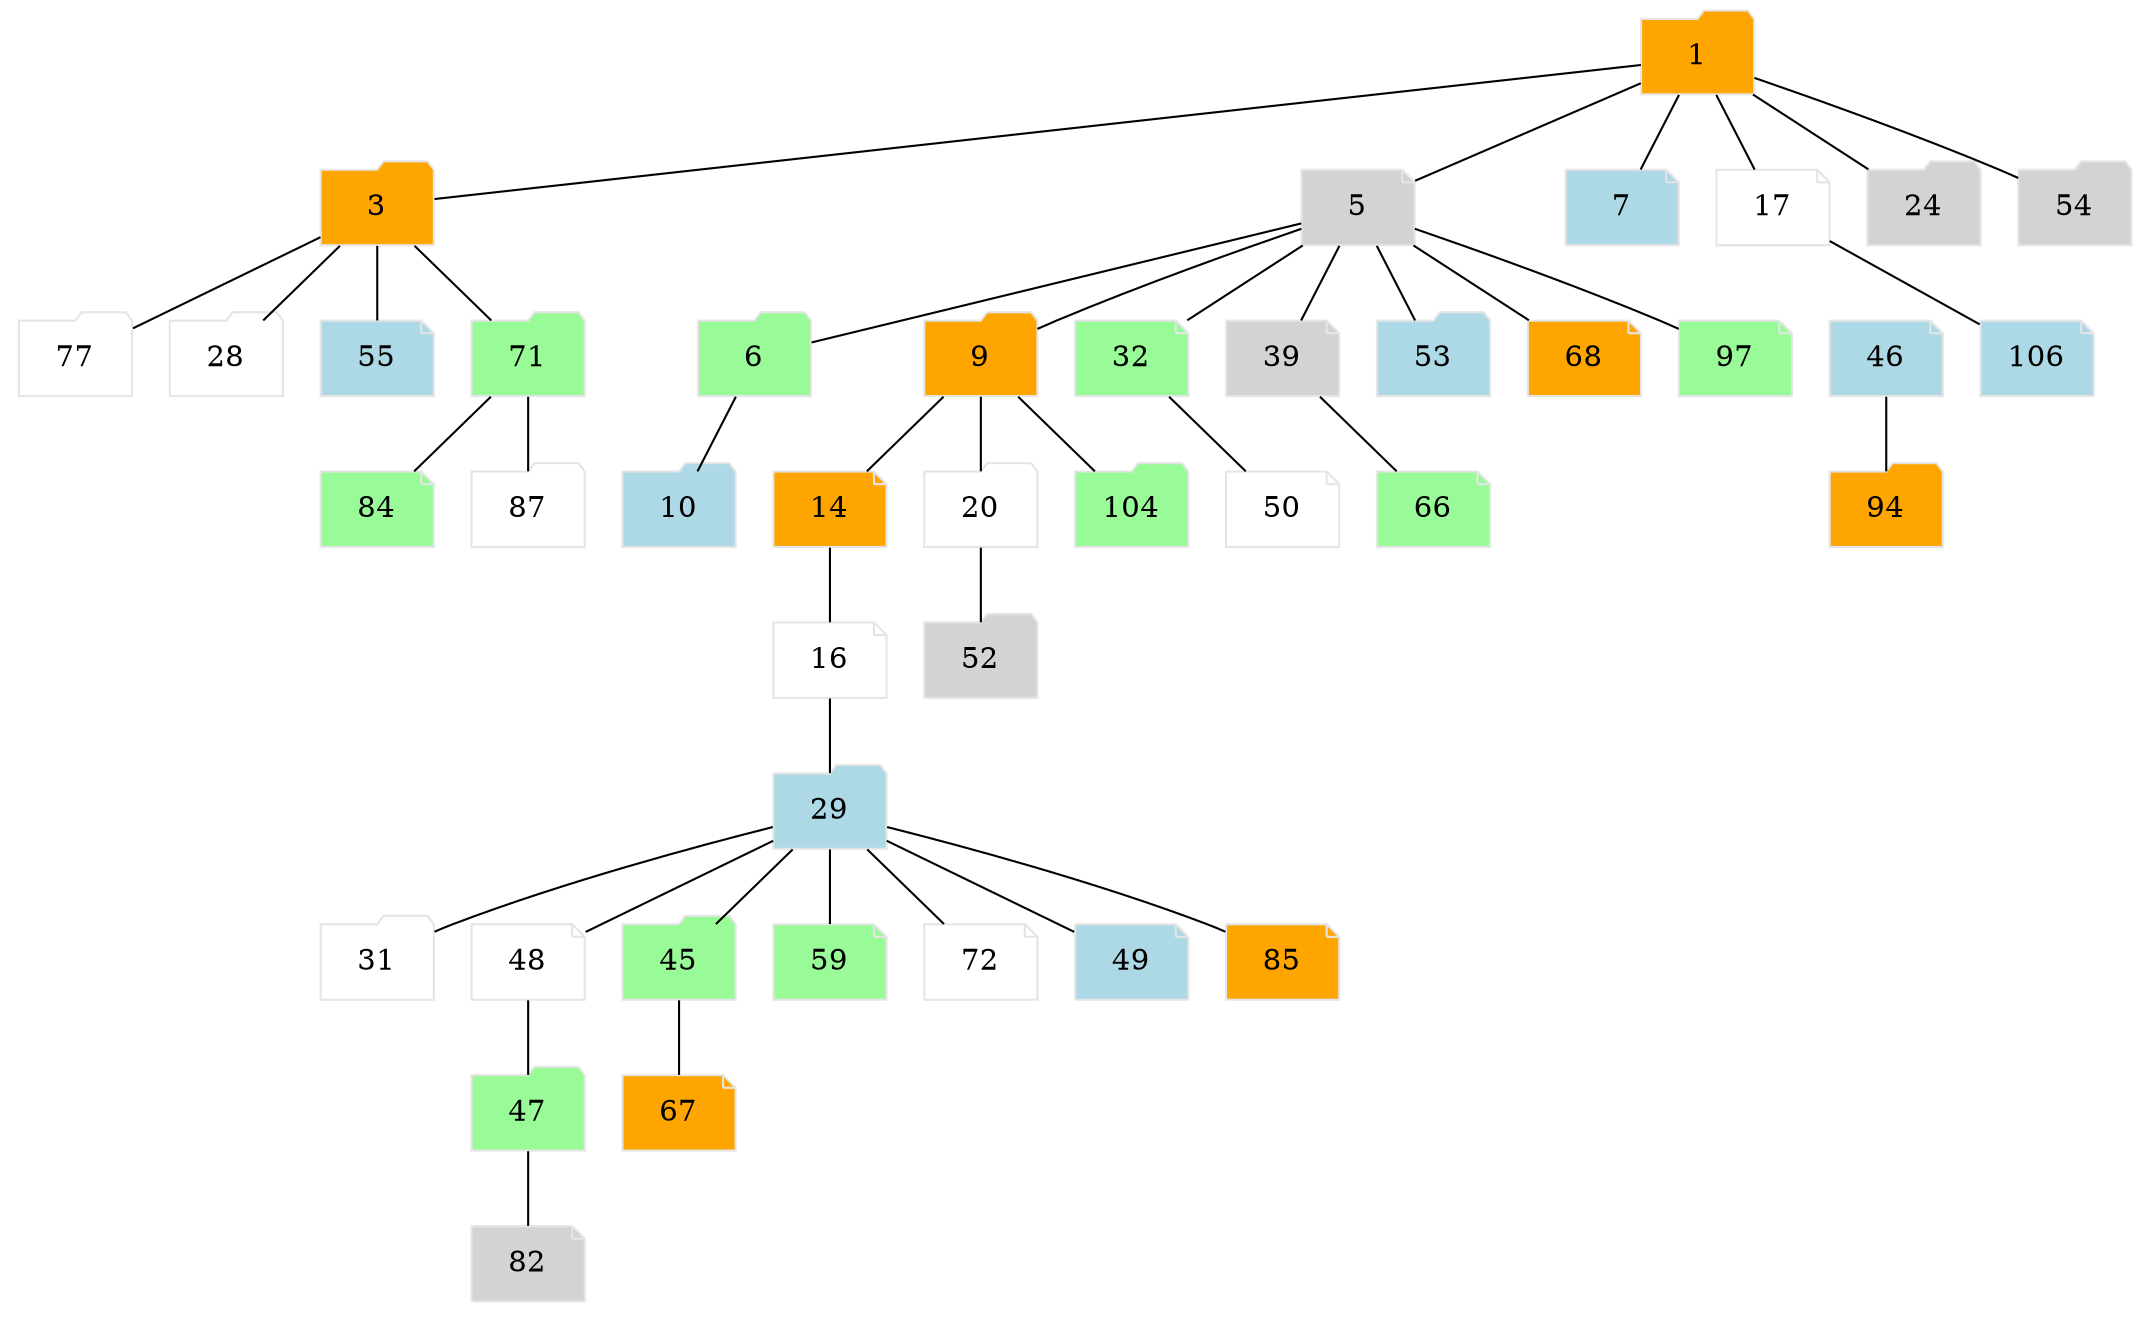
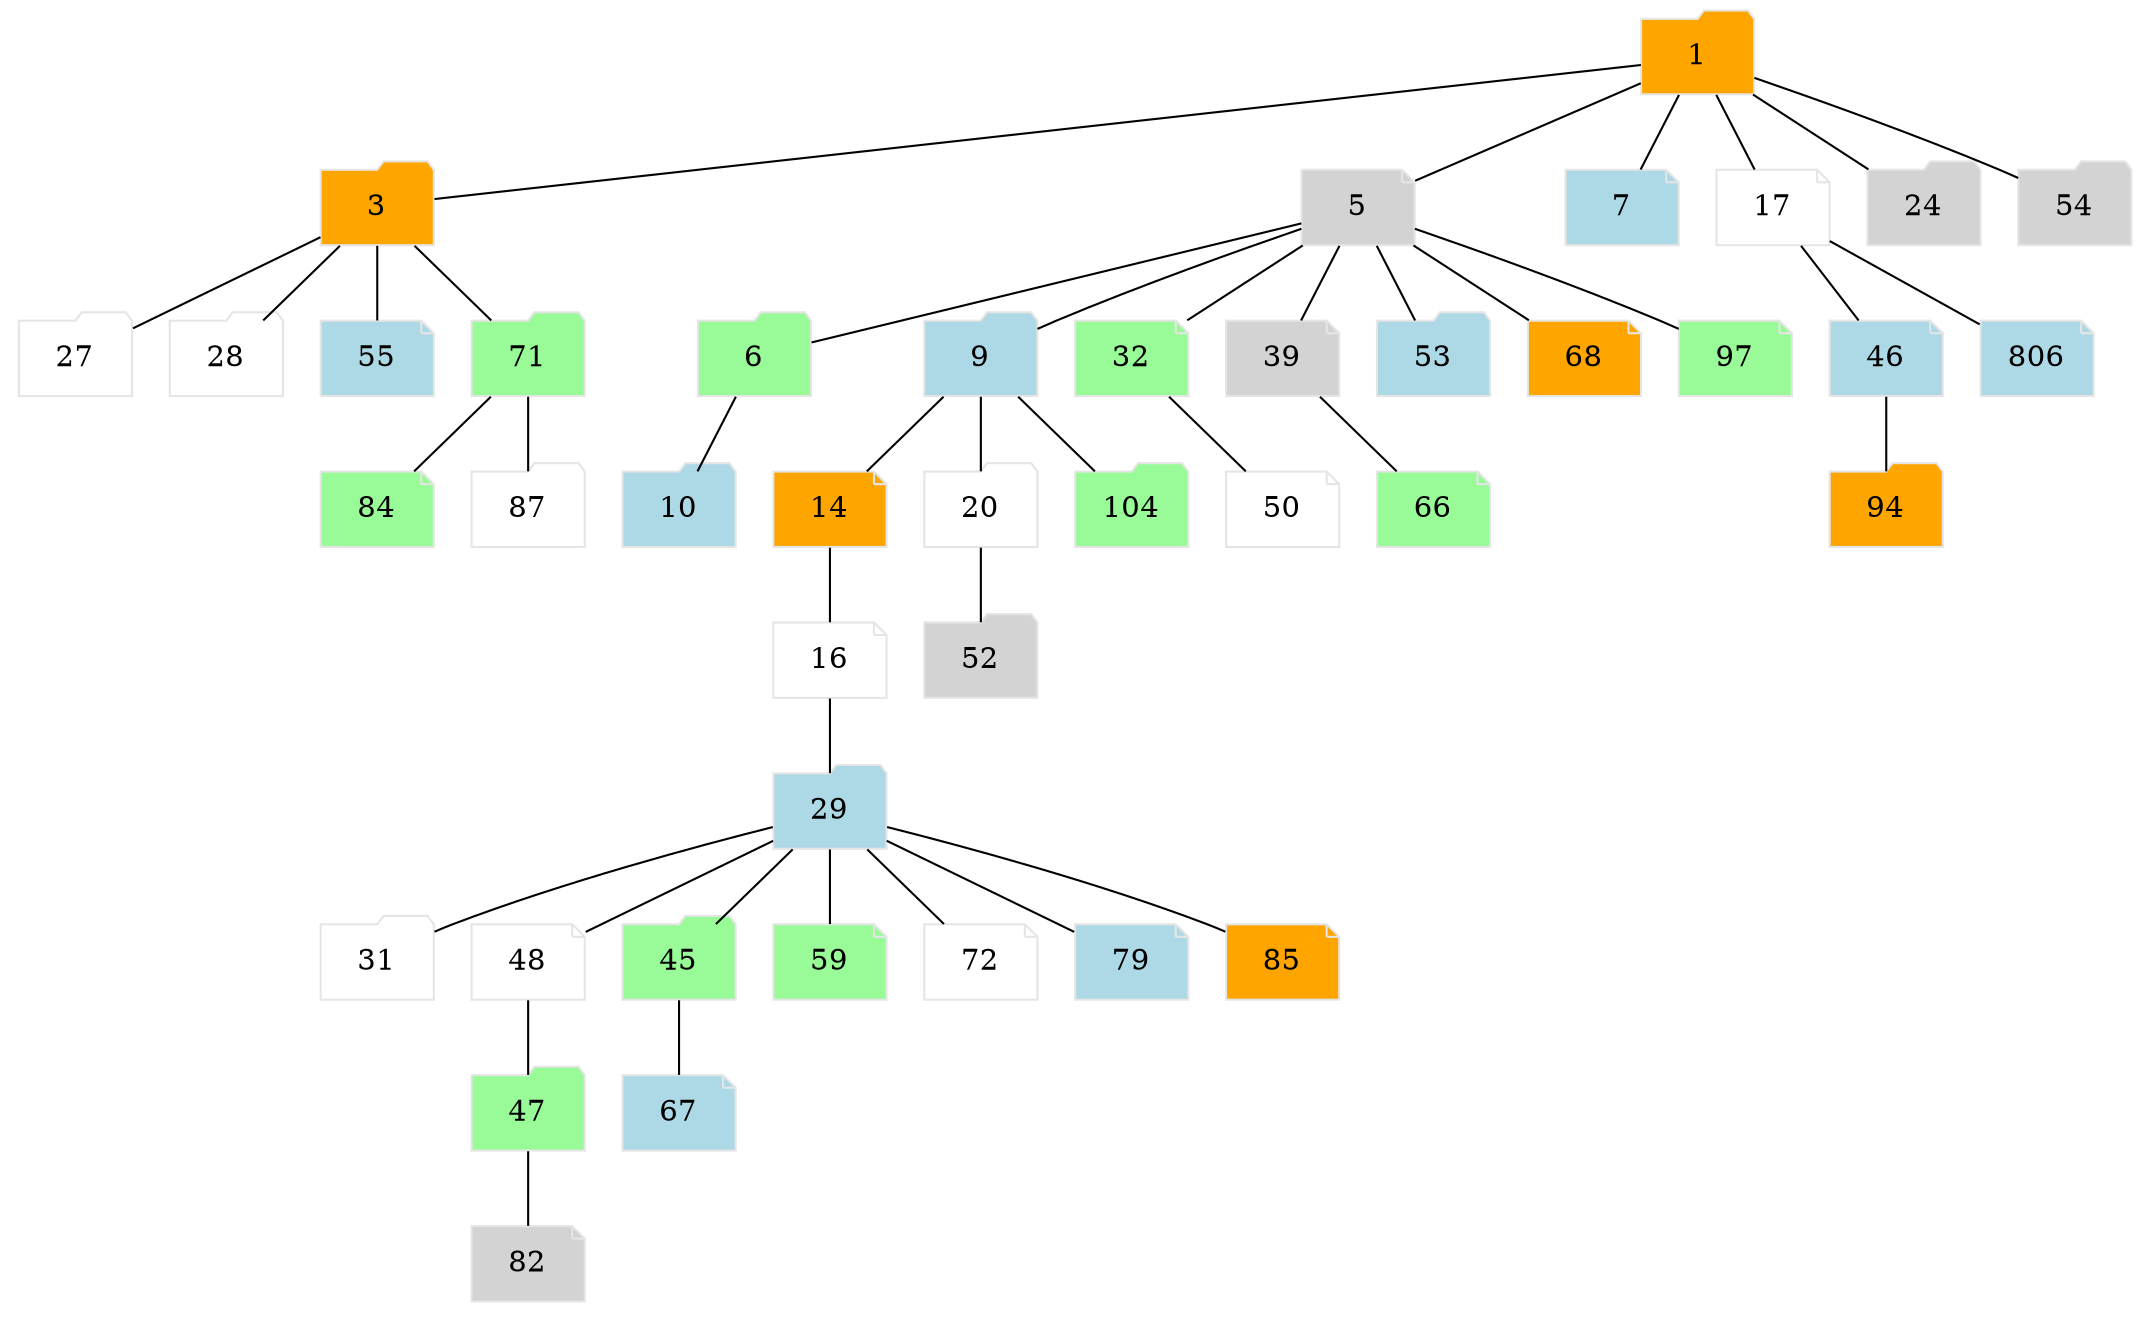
edge "17" -- "46": added
node "77": label "77" -> "27"
node "9": fillcolor orange -> lightblue
node "106": label "106" -> "806"
node "49": label "49" -> "79"
node "67": fillcolor orange -> lightblue
